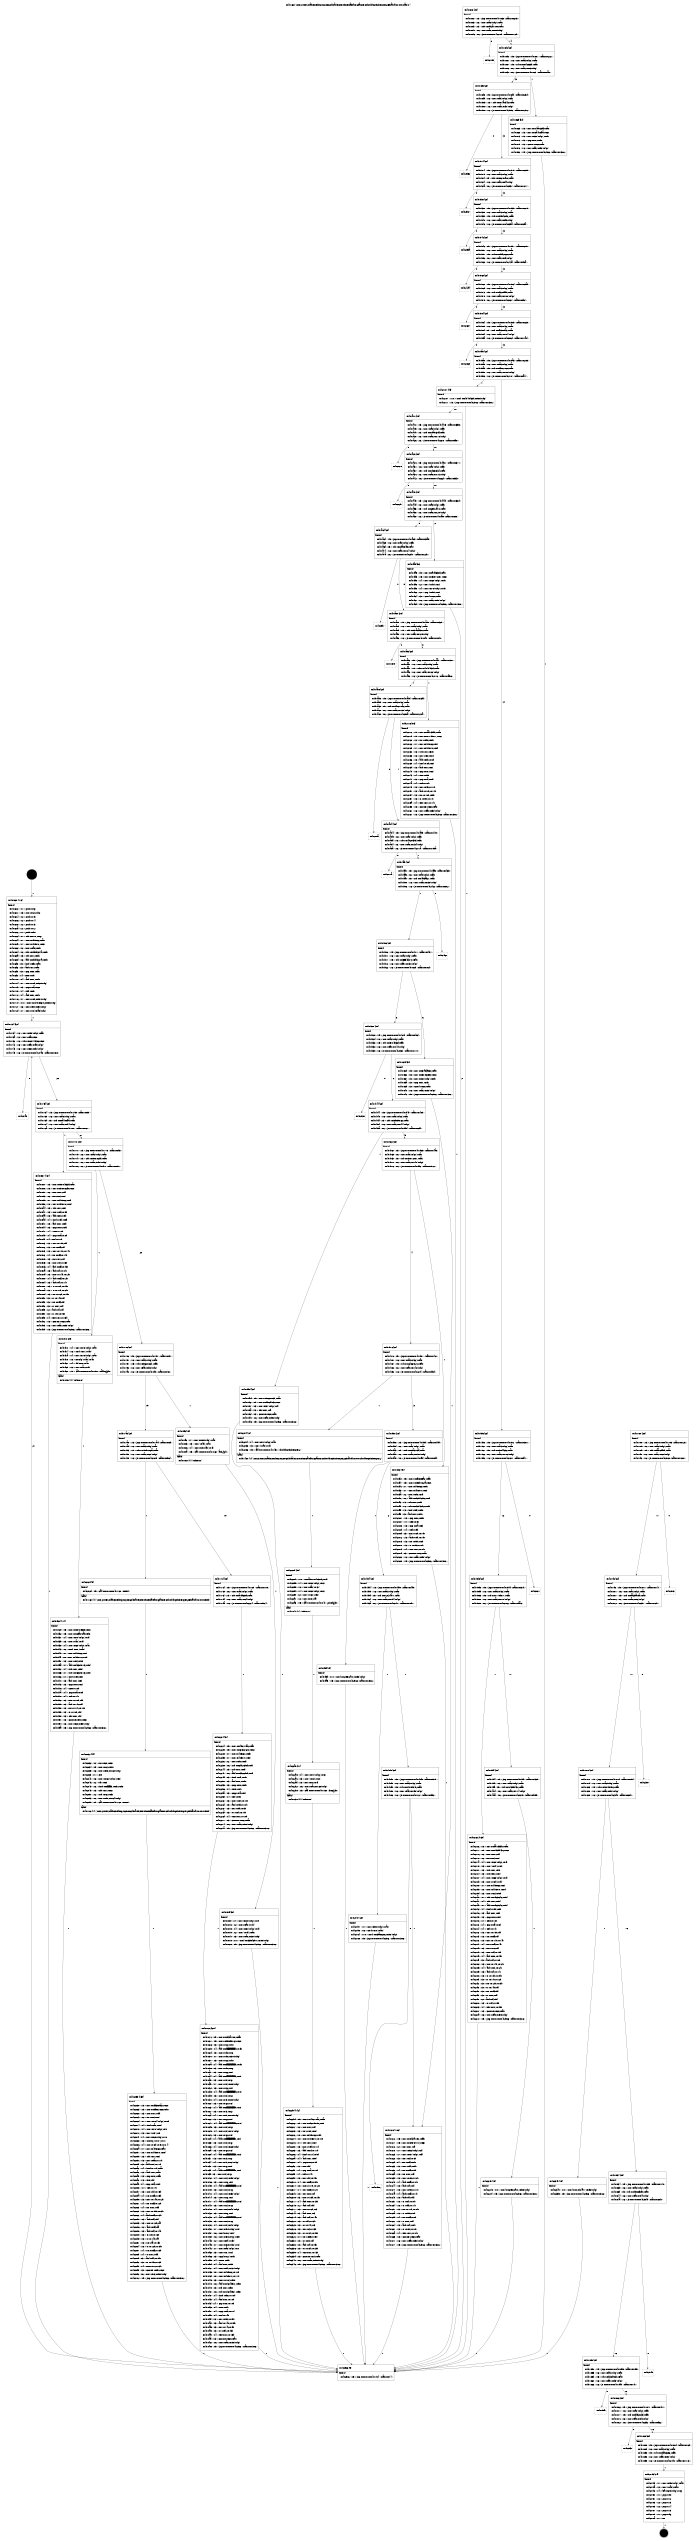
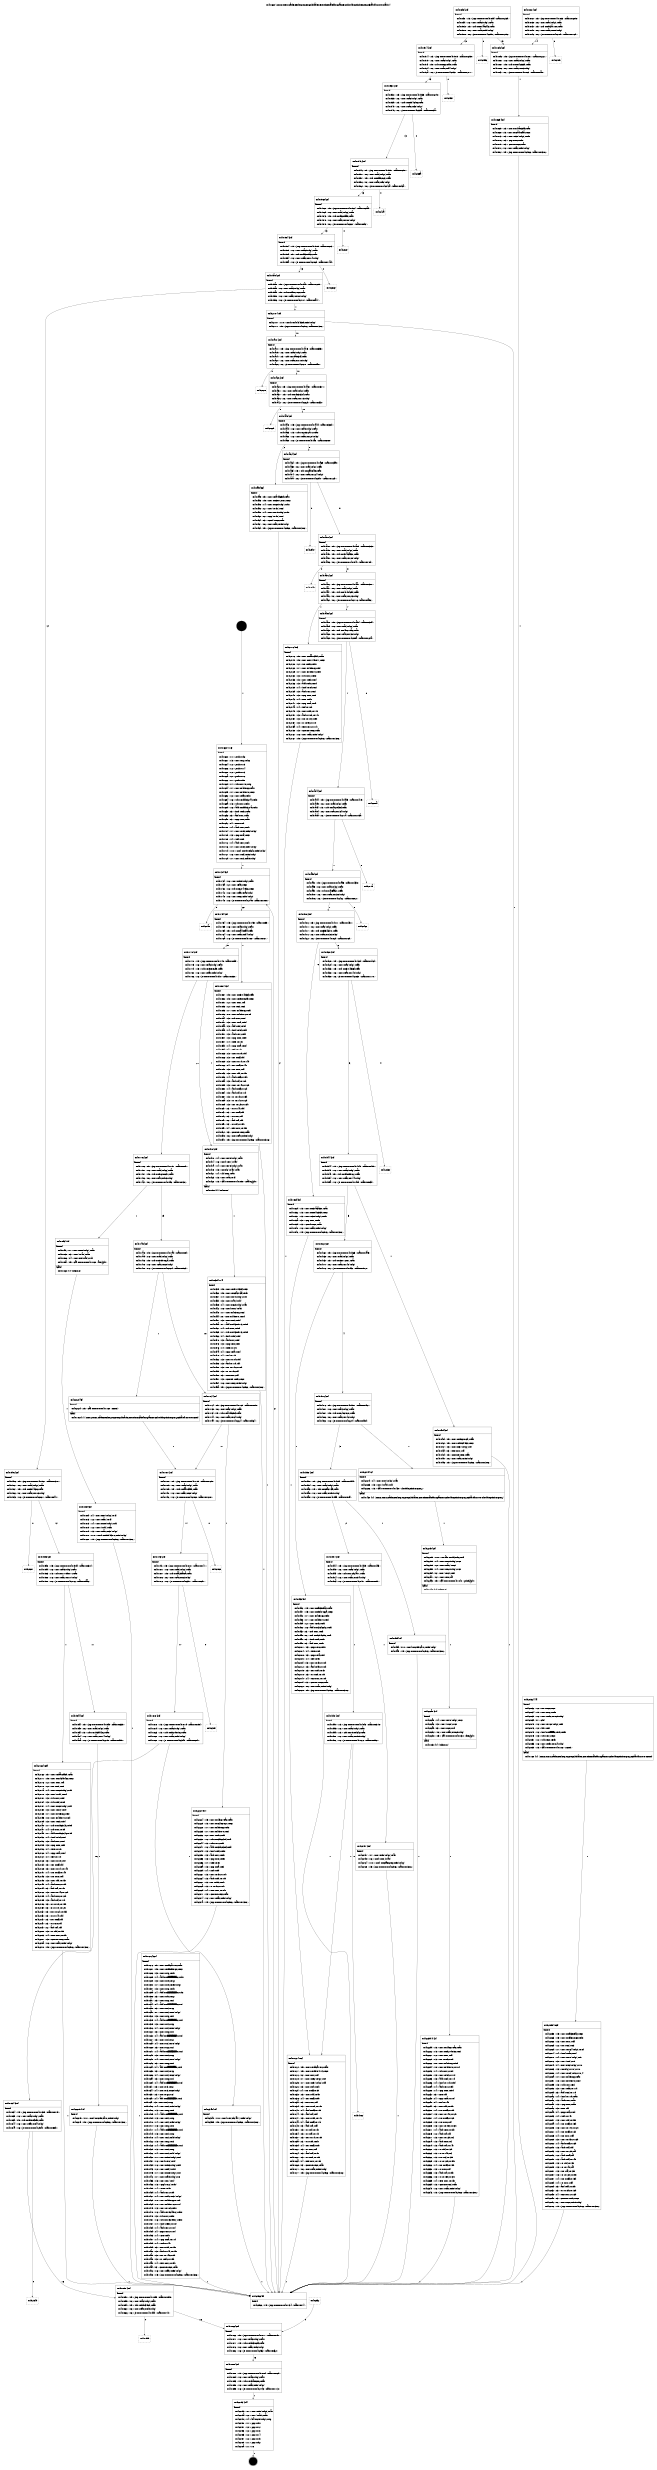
edge "0x4018dc [28]" -> "0x4018f8 [28]": reversed
edge "0x4017c4 [28]" -> "0x4017e0 [28]": added, label "17"
edge "0x40202d [5]" -> "0x402032 [44]": now "0x40202d [5]" -> "0x4017e0 [28]"
edge "0x402224 [91]" -> "0x401c7c [321]": now "0x402224 [91]" -> "0x4029c6 [5]"
edge "0x40186c [28]" -> "0x4025f2": reversed
